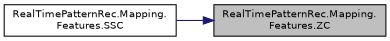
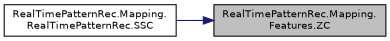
node "RealTimePatternRec.Mapping. Features.SSC": label "RealTimePatternRec.Mapping. Features.SSC" -> "RealTimePatternRec.Mapping. RealTimePatternRec.SSC"
